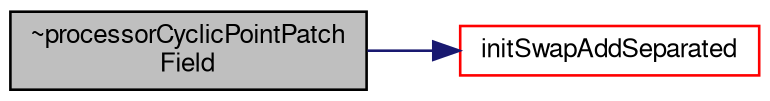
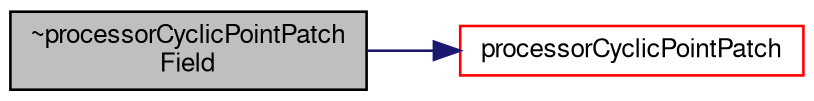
node "initSwapAddSeparated": label "initSwapAddSeparated" -> "processorCyclicPointPatch"
